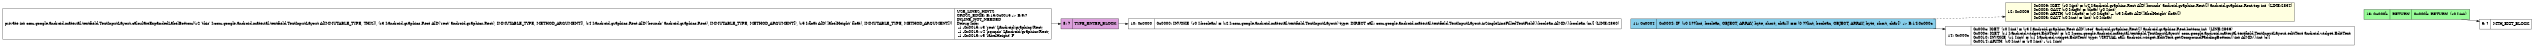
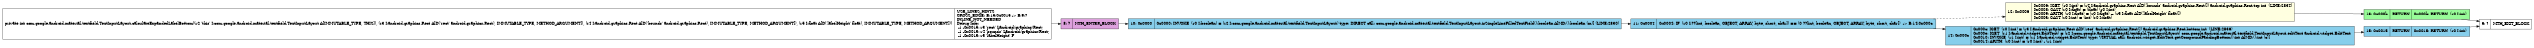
edge "12: 0x0006" -> "13: 0x000b": added
node "8: ?": text "TYPE_ENTER_BLOCK" -> "MTH_ENTER_BLOCK"
node "10: 0x0000": fillcolor white -> skyblue
edge "10: 0x0000" -> "11: 0x0004": added
node "15: 0x0015": added
node "14: 0x000c": fillcolor white -> skyblue
